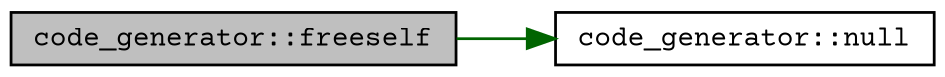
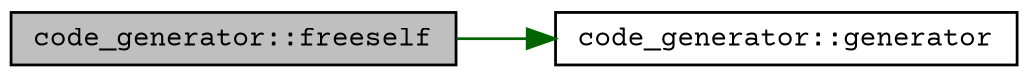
node "code_generator::null": label "code_generator::null" -> "code_generator::generator"
